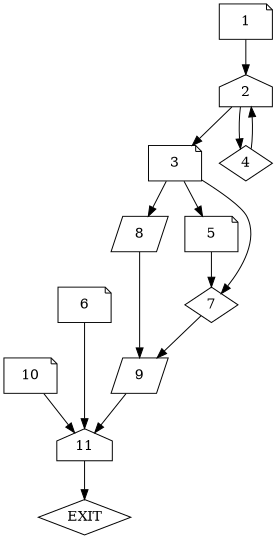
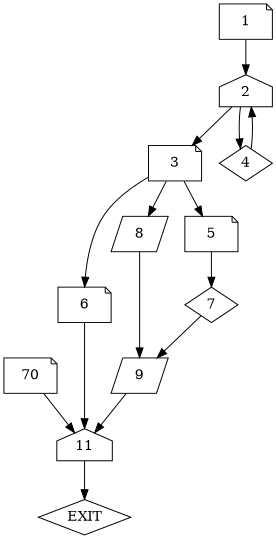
edge "3" -> "7": now "3" -> "6"
node "10": label "10" -> "70"
